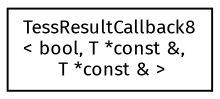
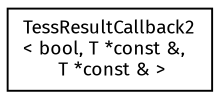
node "TessResultCallback8 < bool, T *const &, T *const & >": label "TessResultCallback8 < bool, T *const &, T *const & >" -> "TessResultCallback2 < bool, T *const &, T *const & >"
